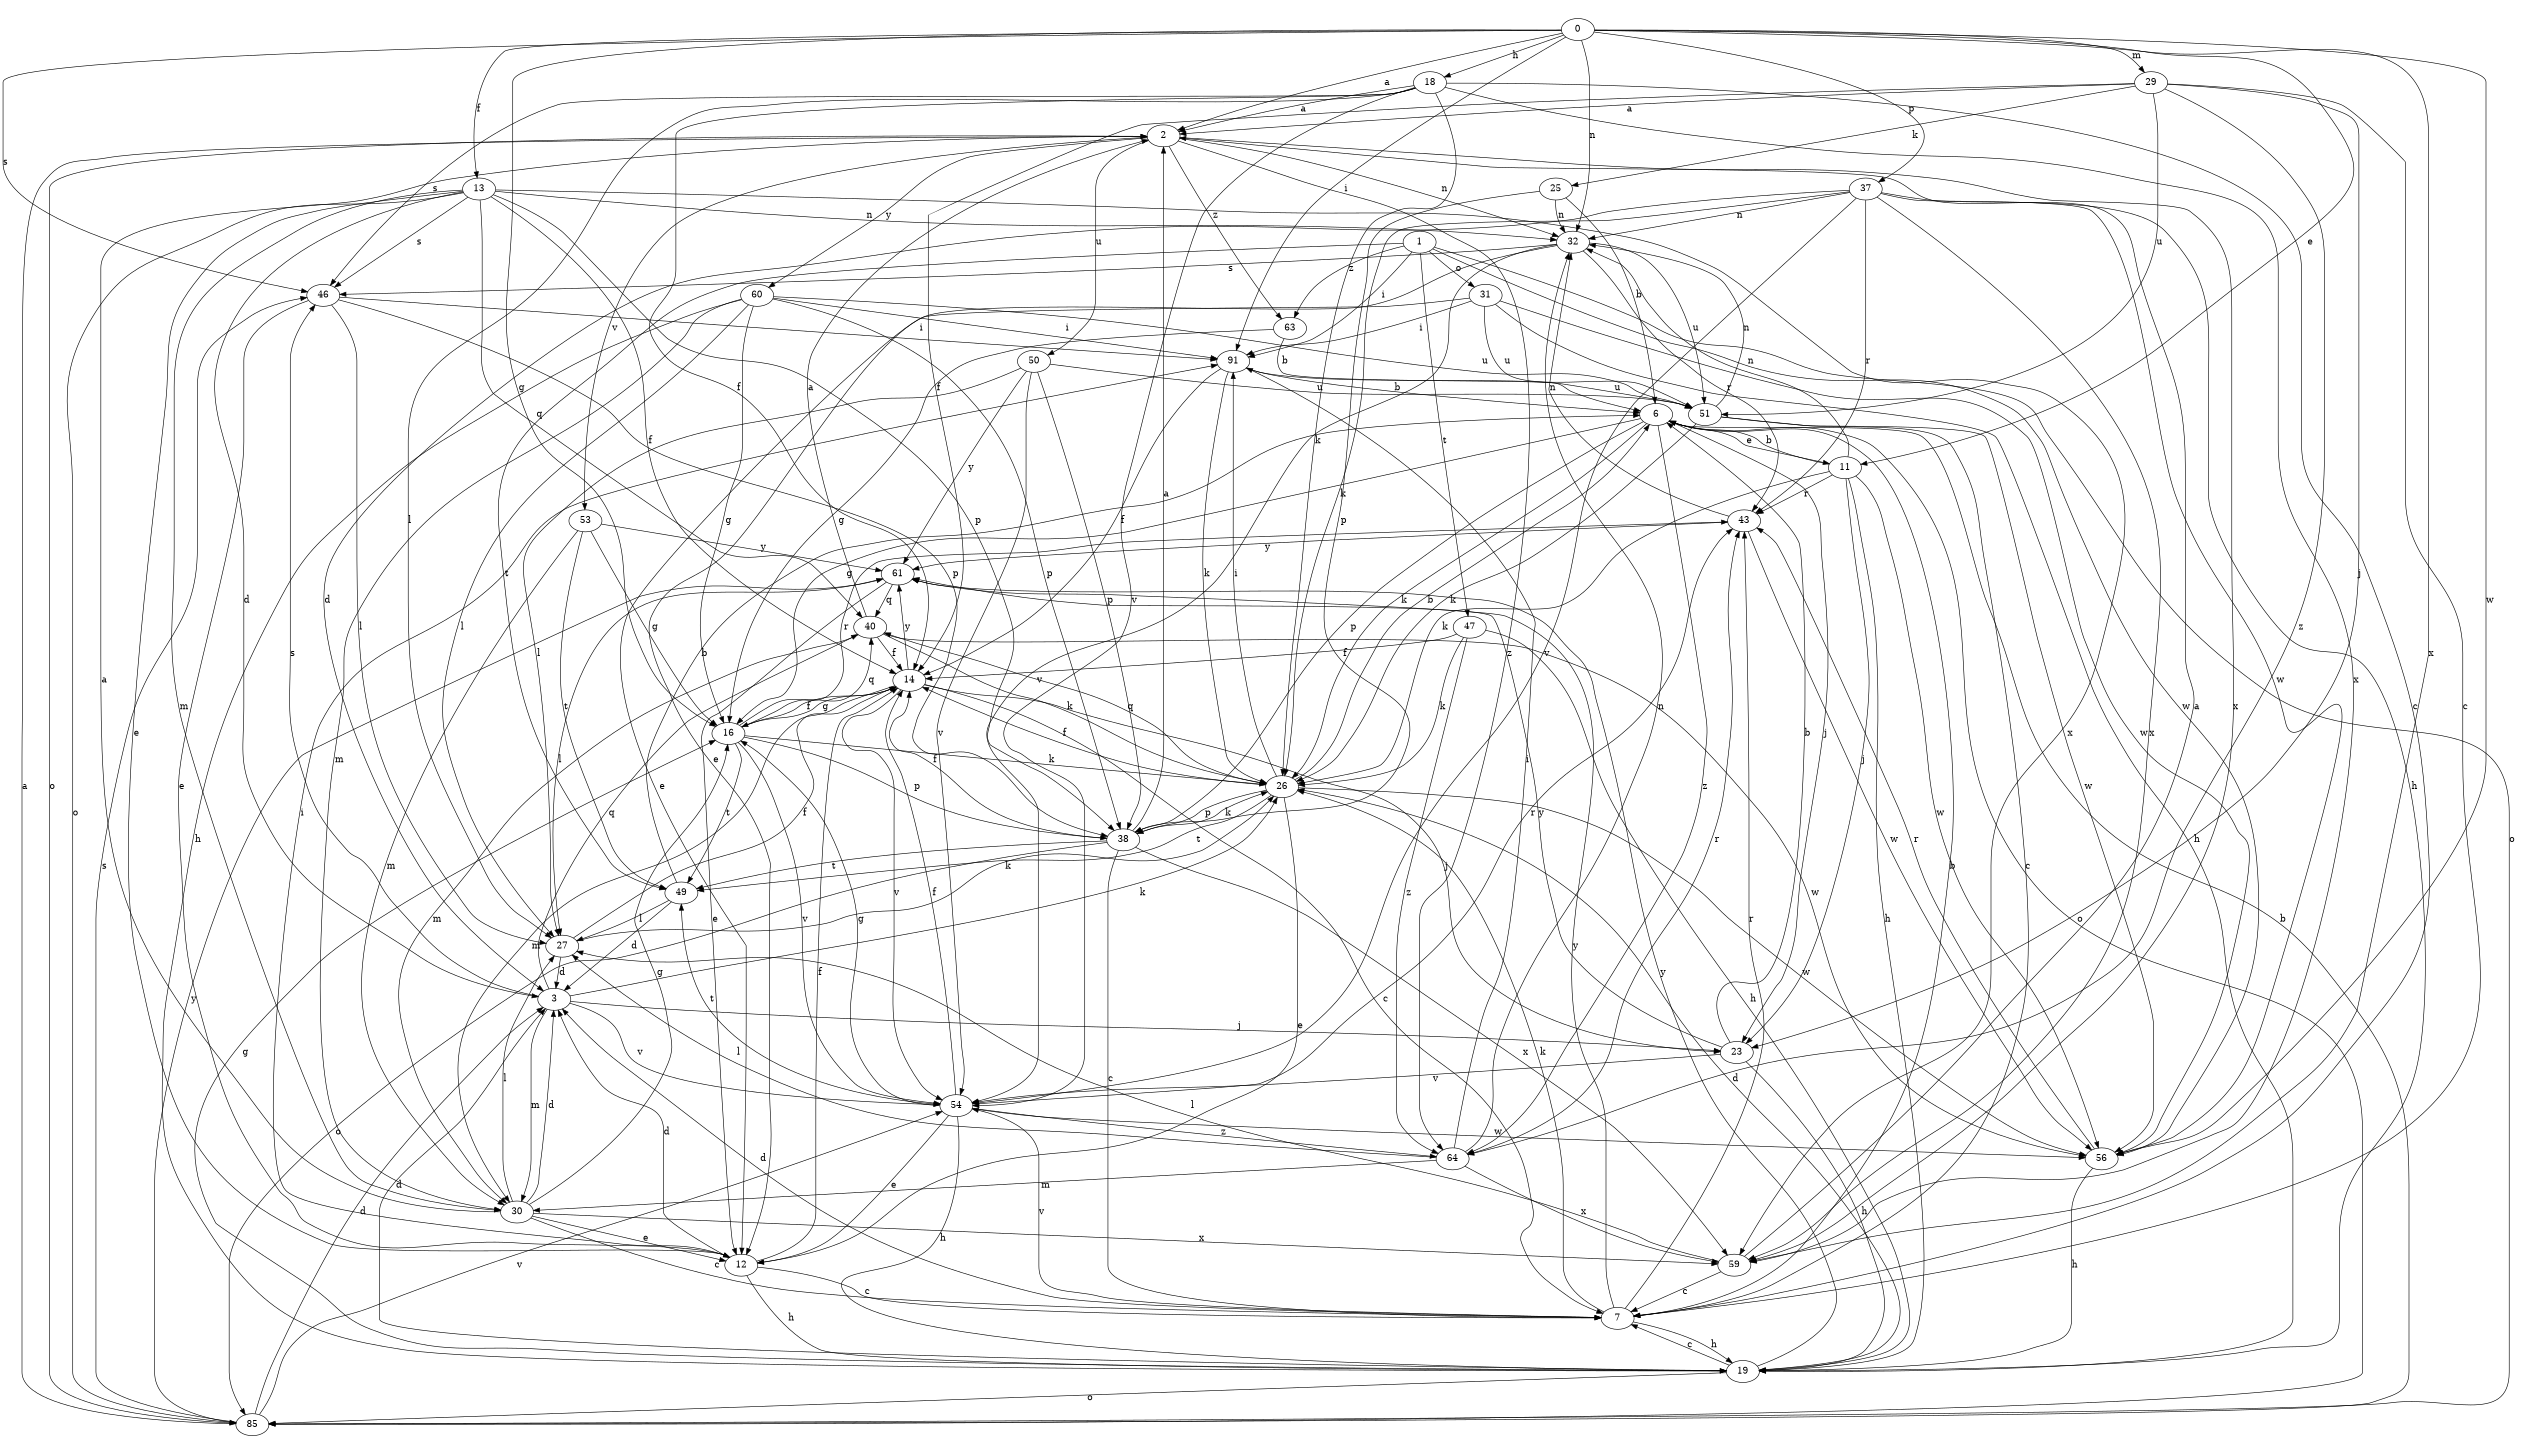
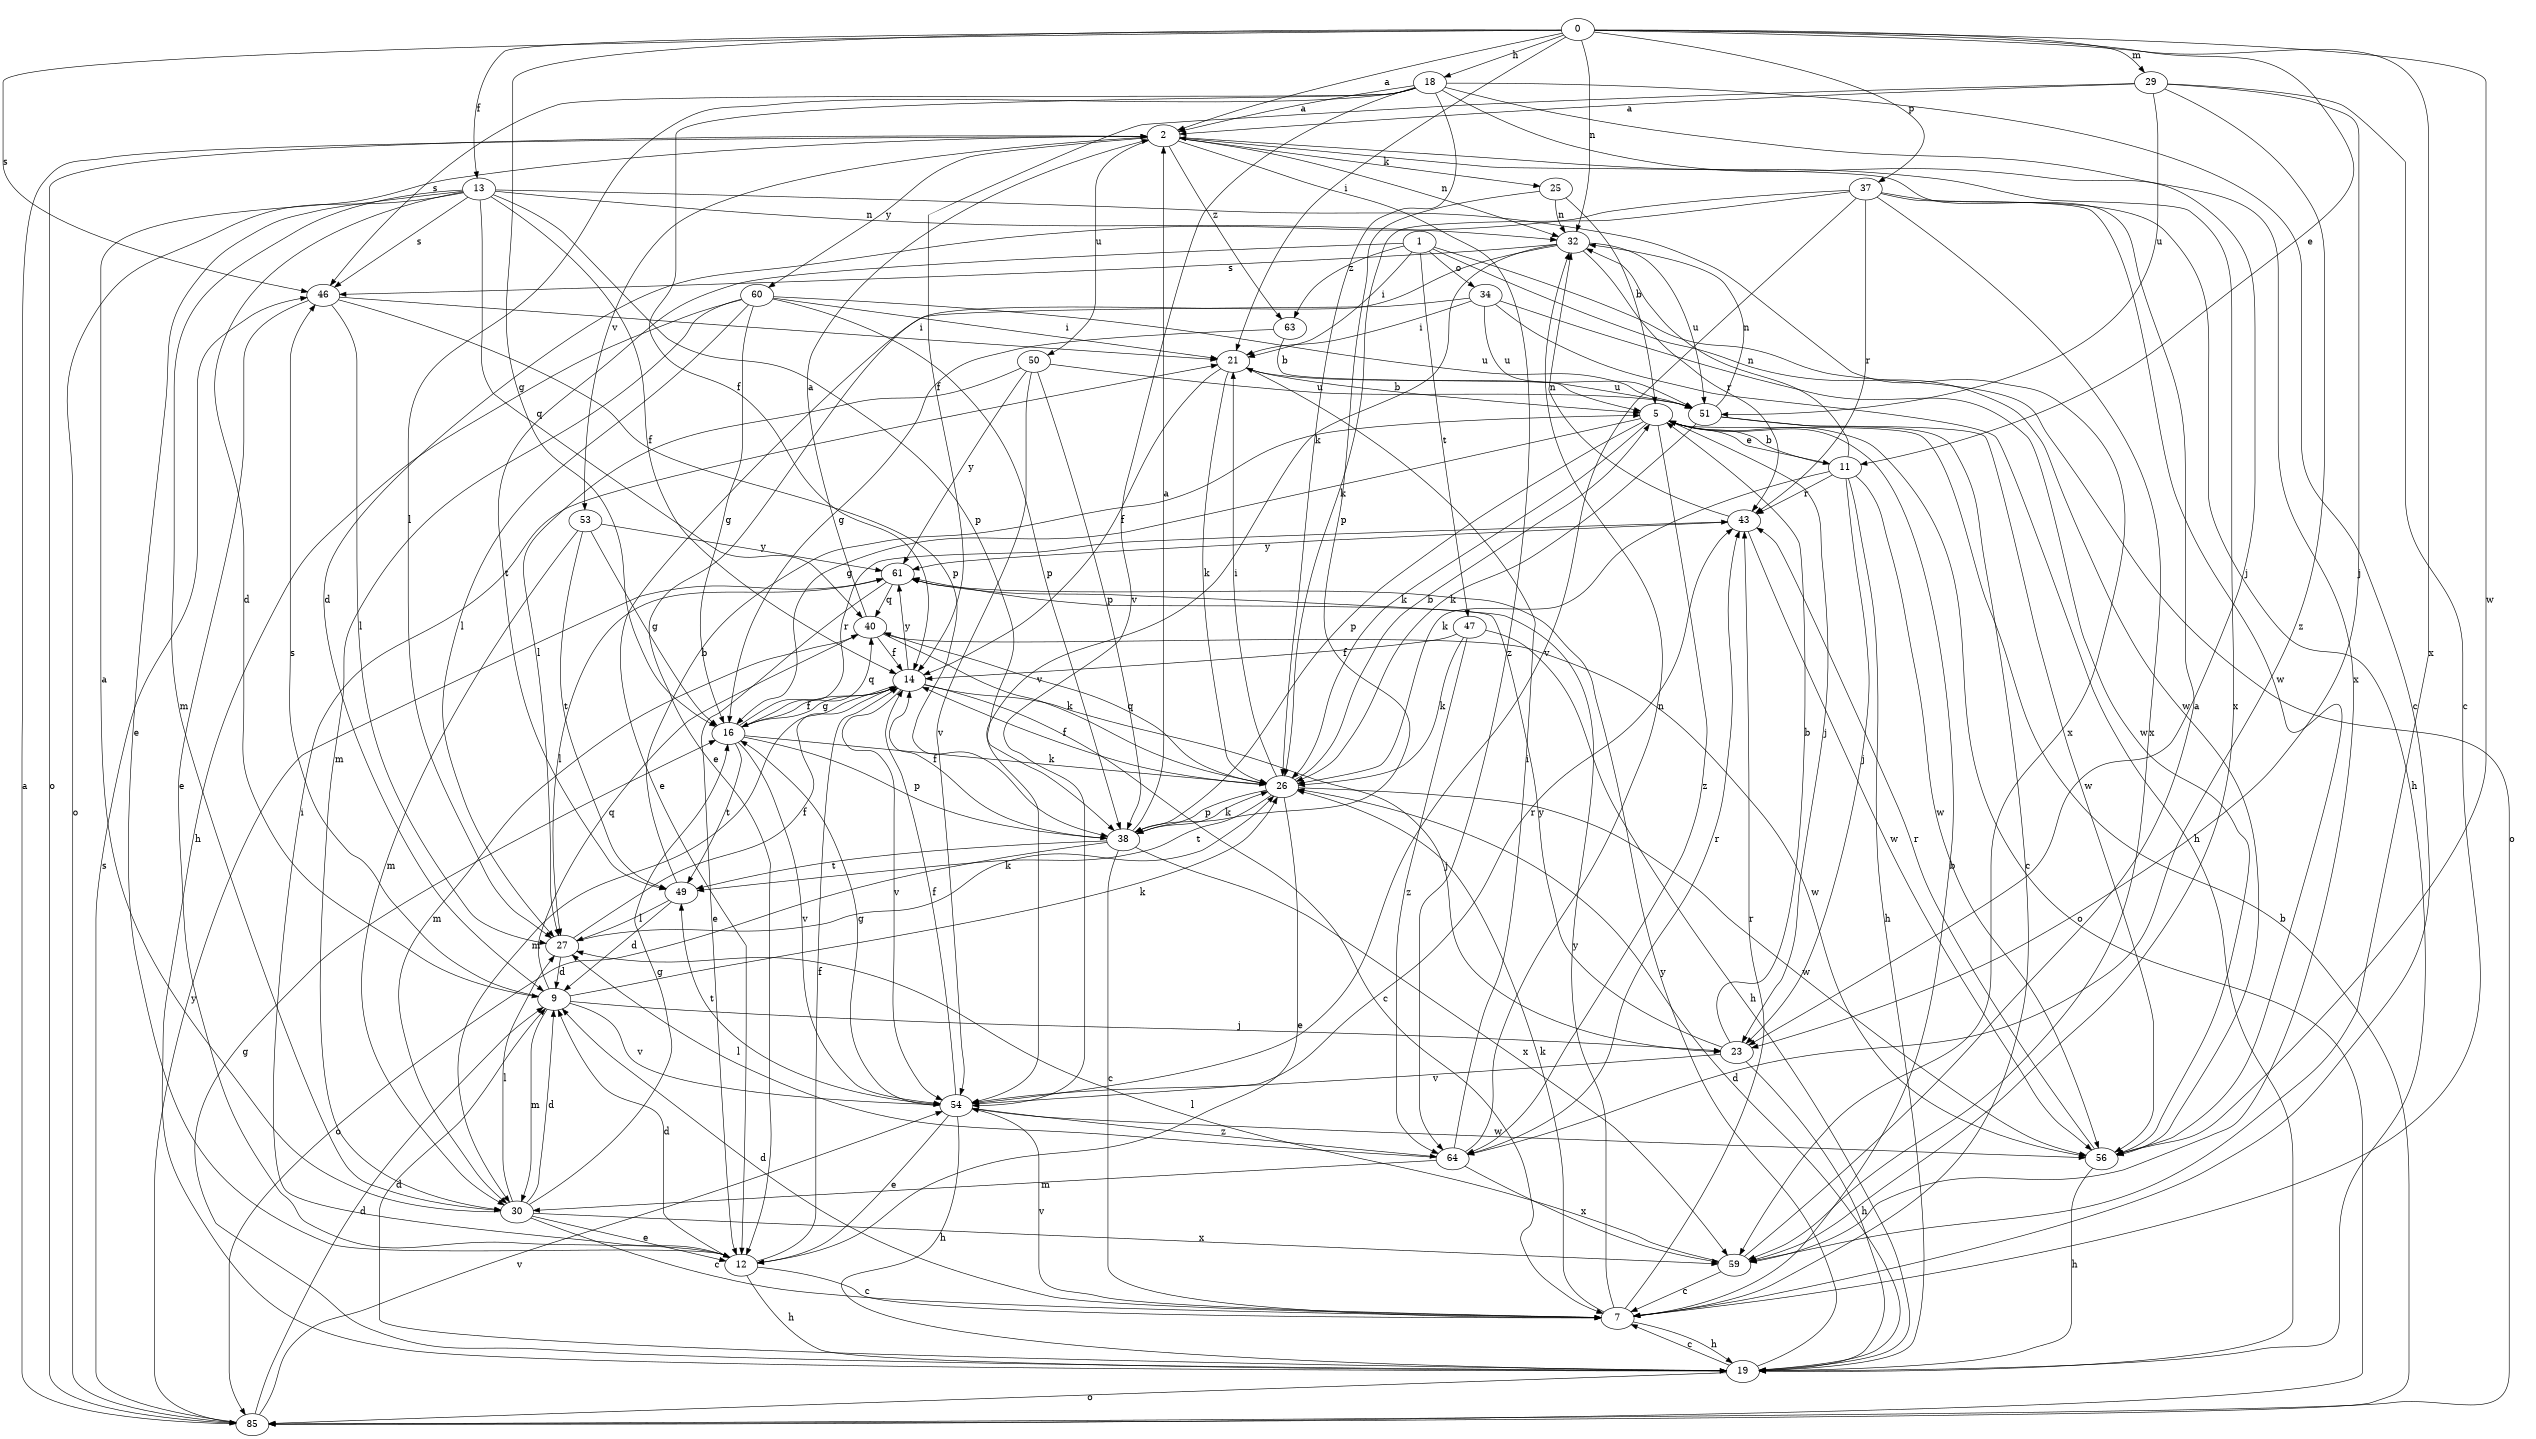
edge "29" -> "25": now "2" -> "25"
edge "37" -> "32": removed, label "n"
node "31": label "31" -> "34"
edge "18" -> "23": added, label "j"
node "91": label "91" -> "21"
node "6": label "6" -> "5"
node "3": label "3" -> "9"
